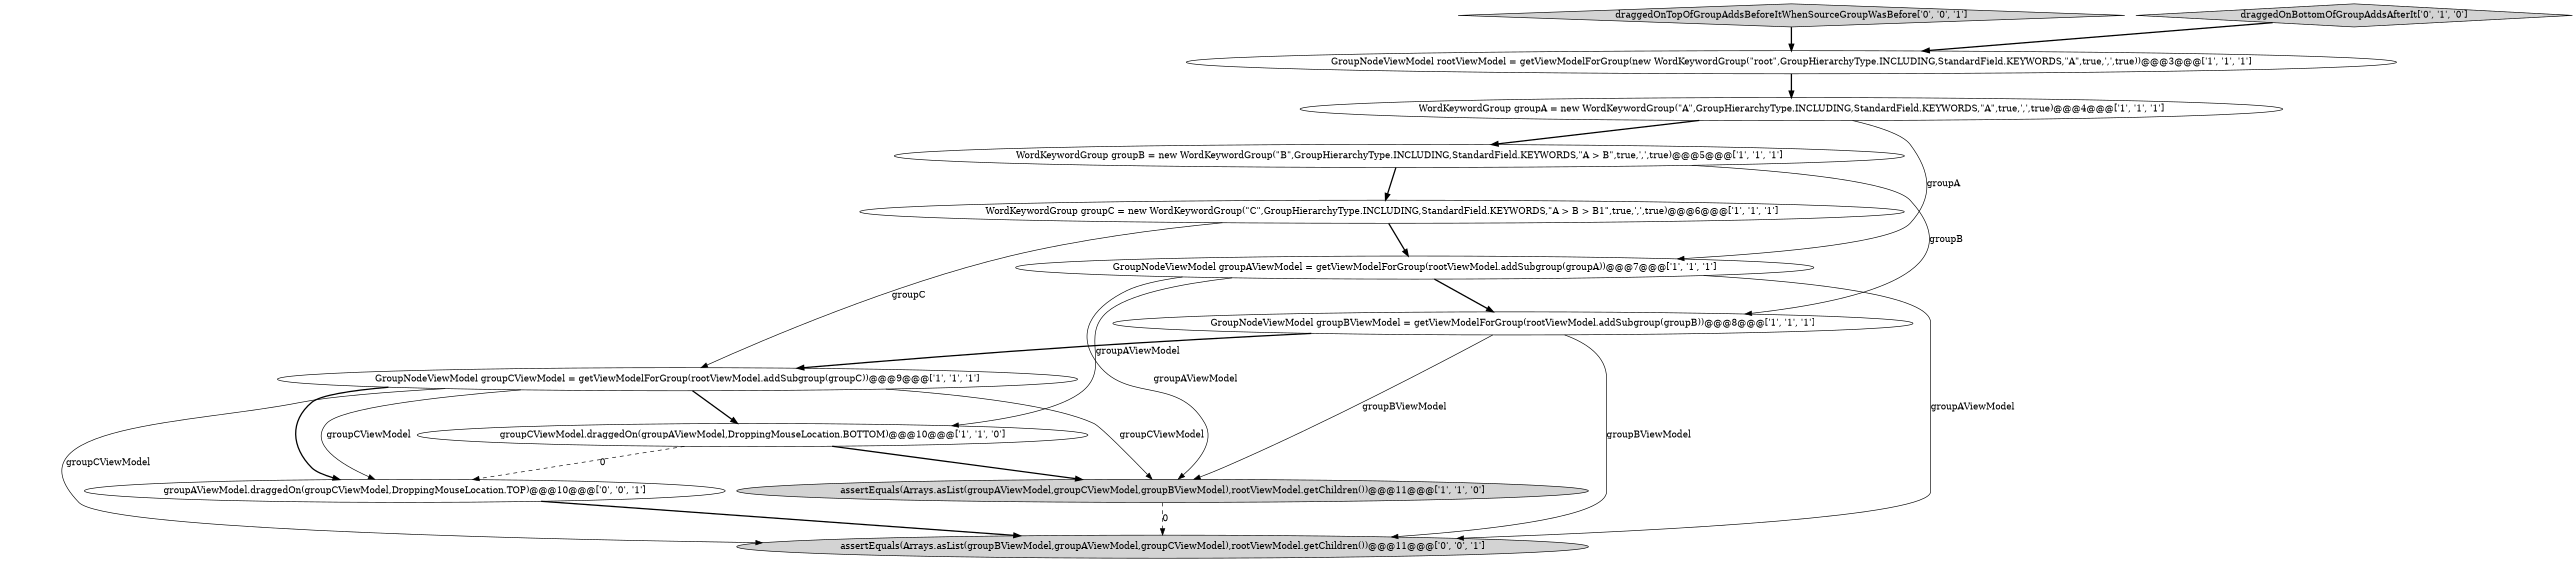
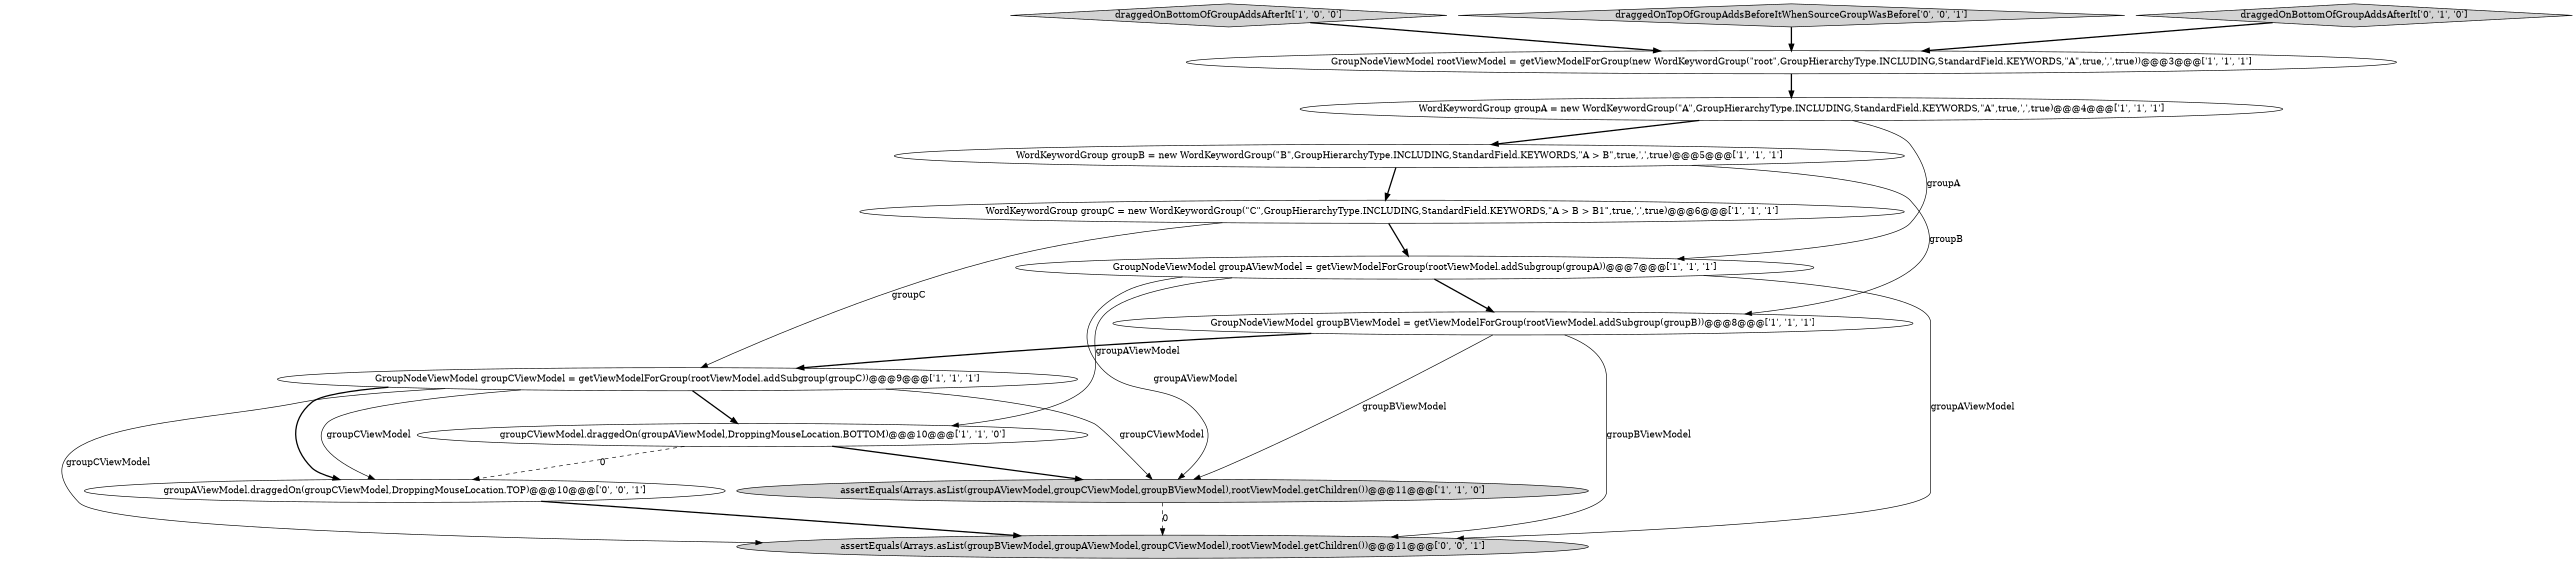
node "draggedOnBottomOfGroupAddsAfterIt['1', '0', '0']": added
